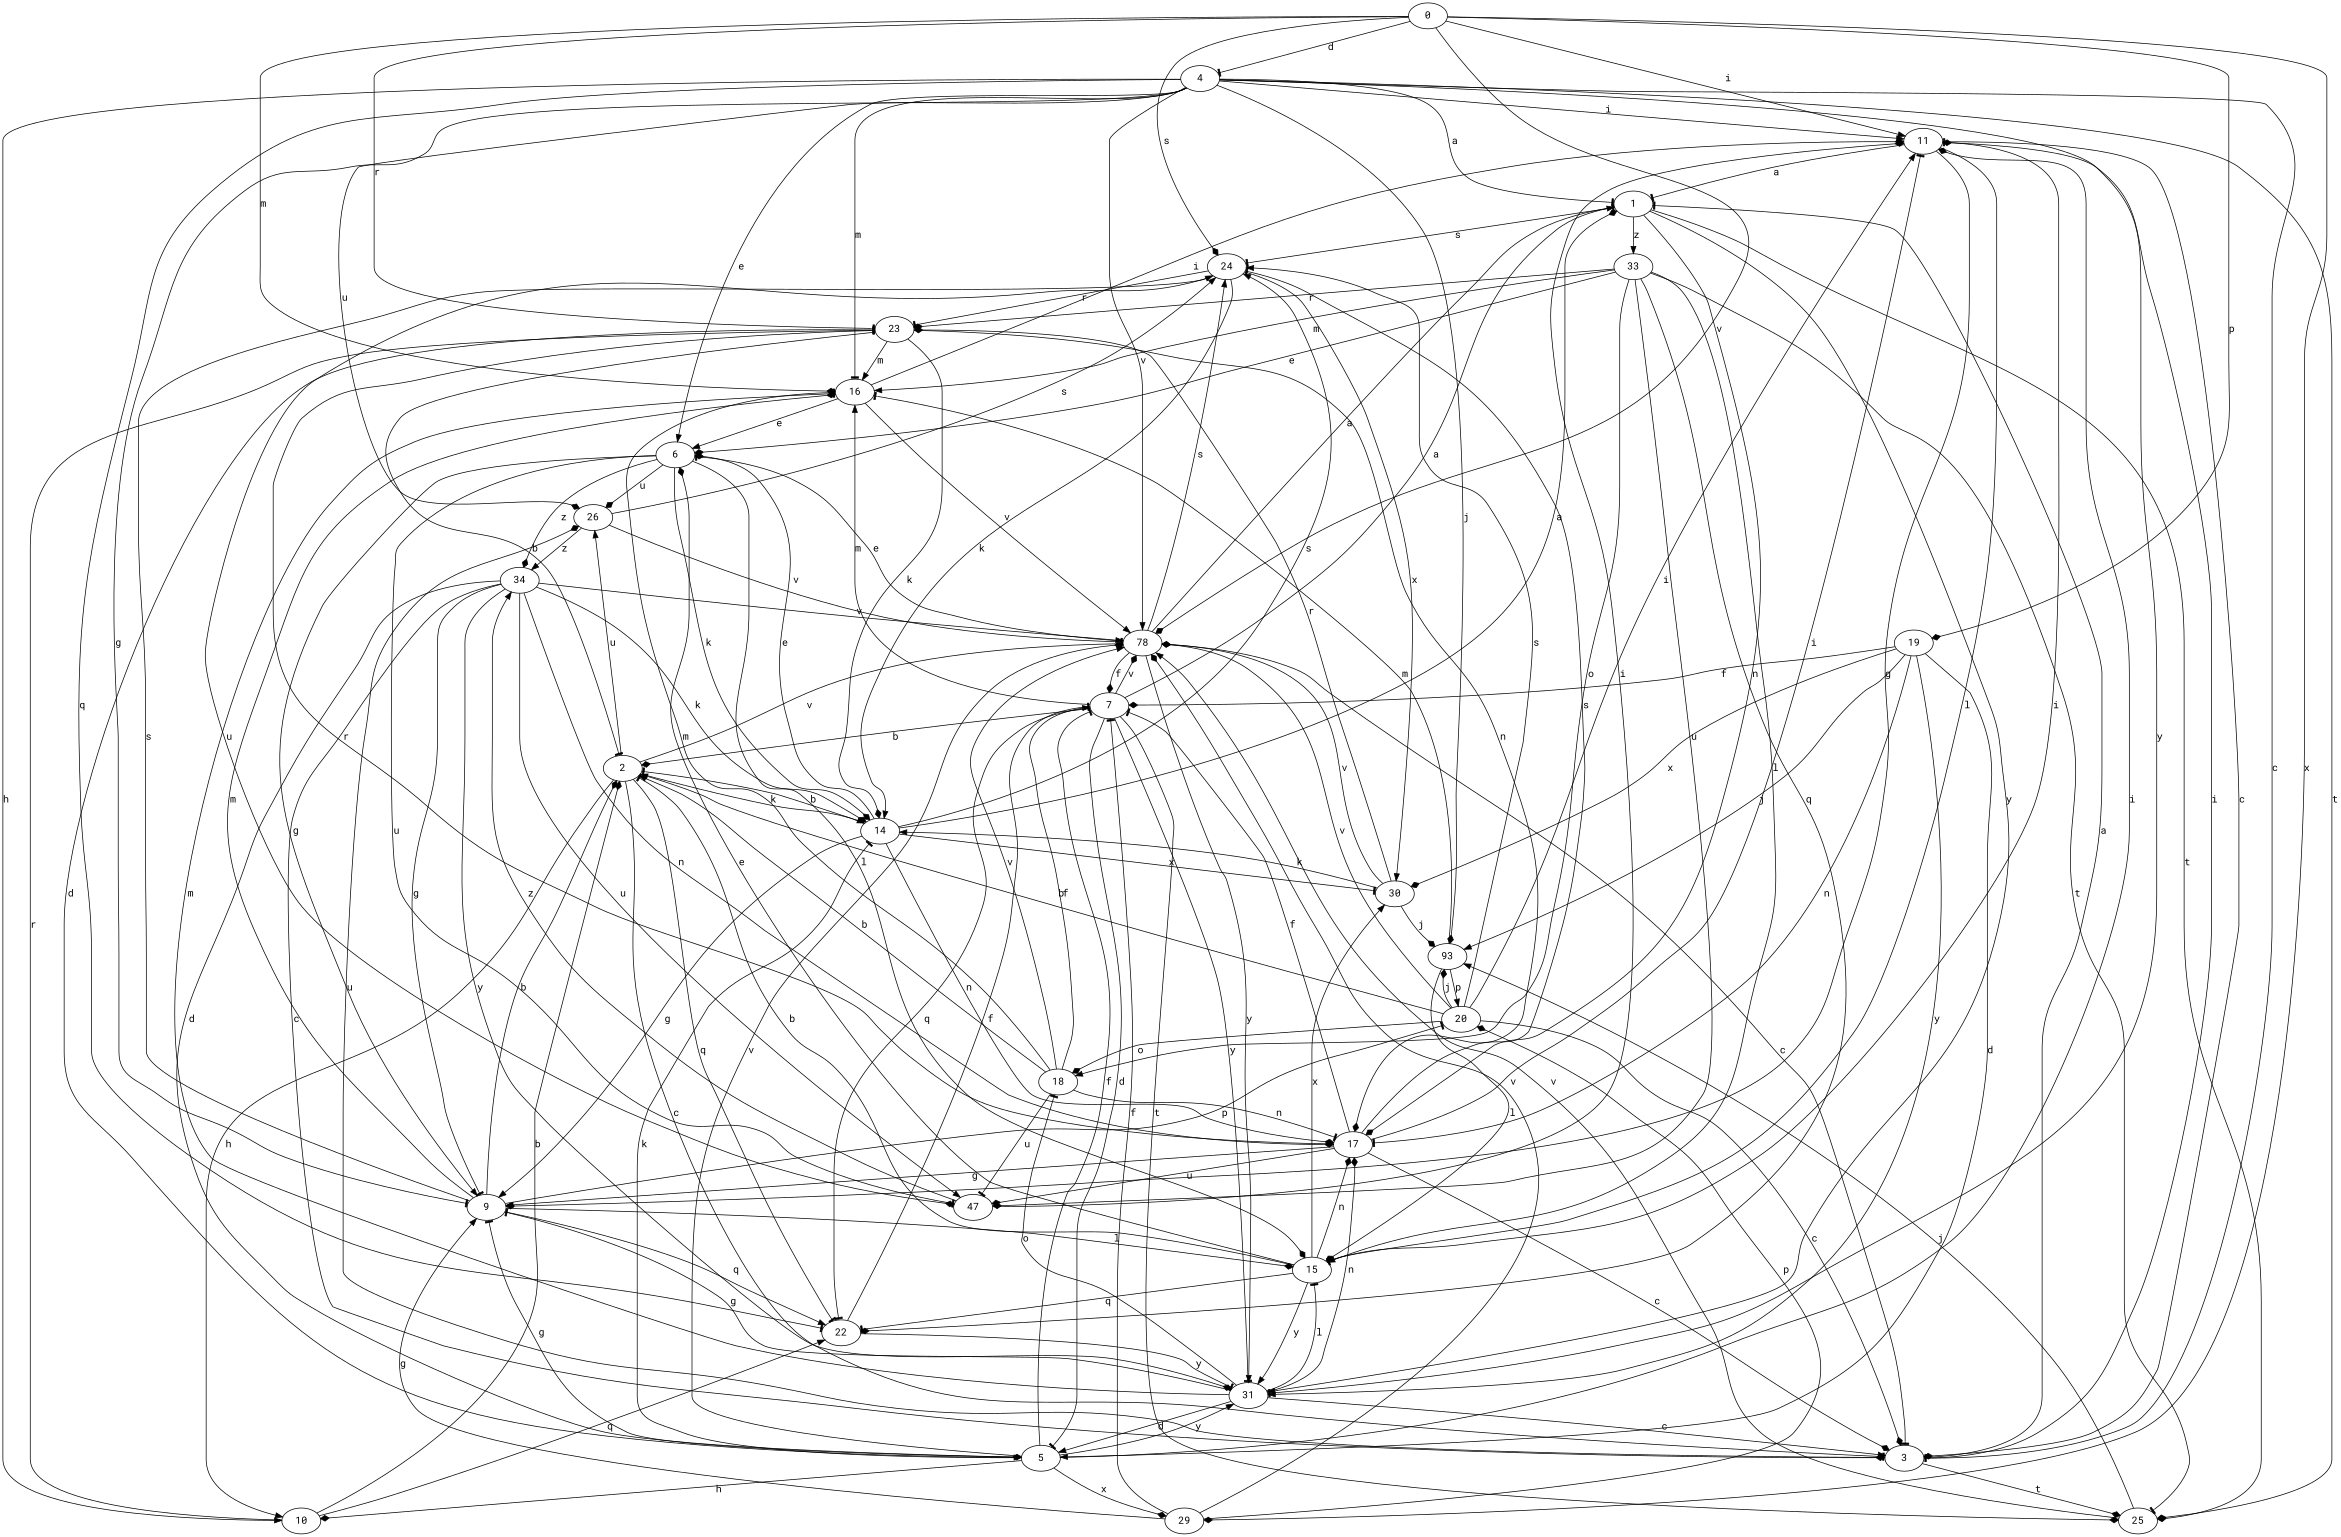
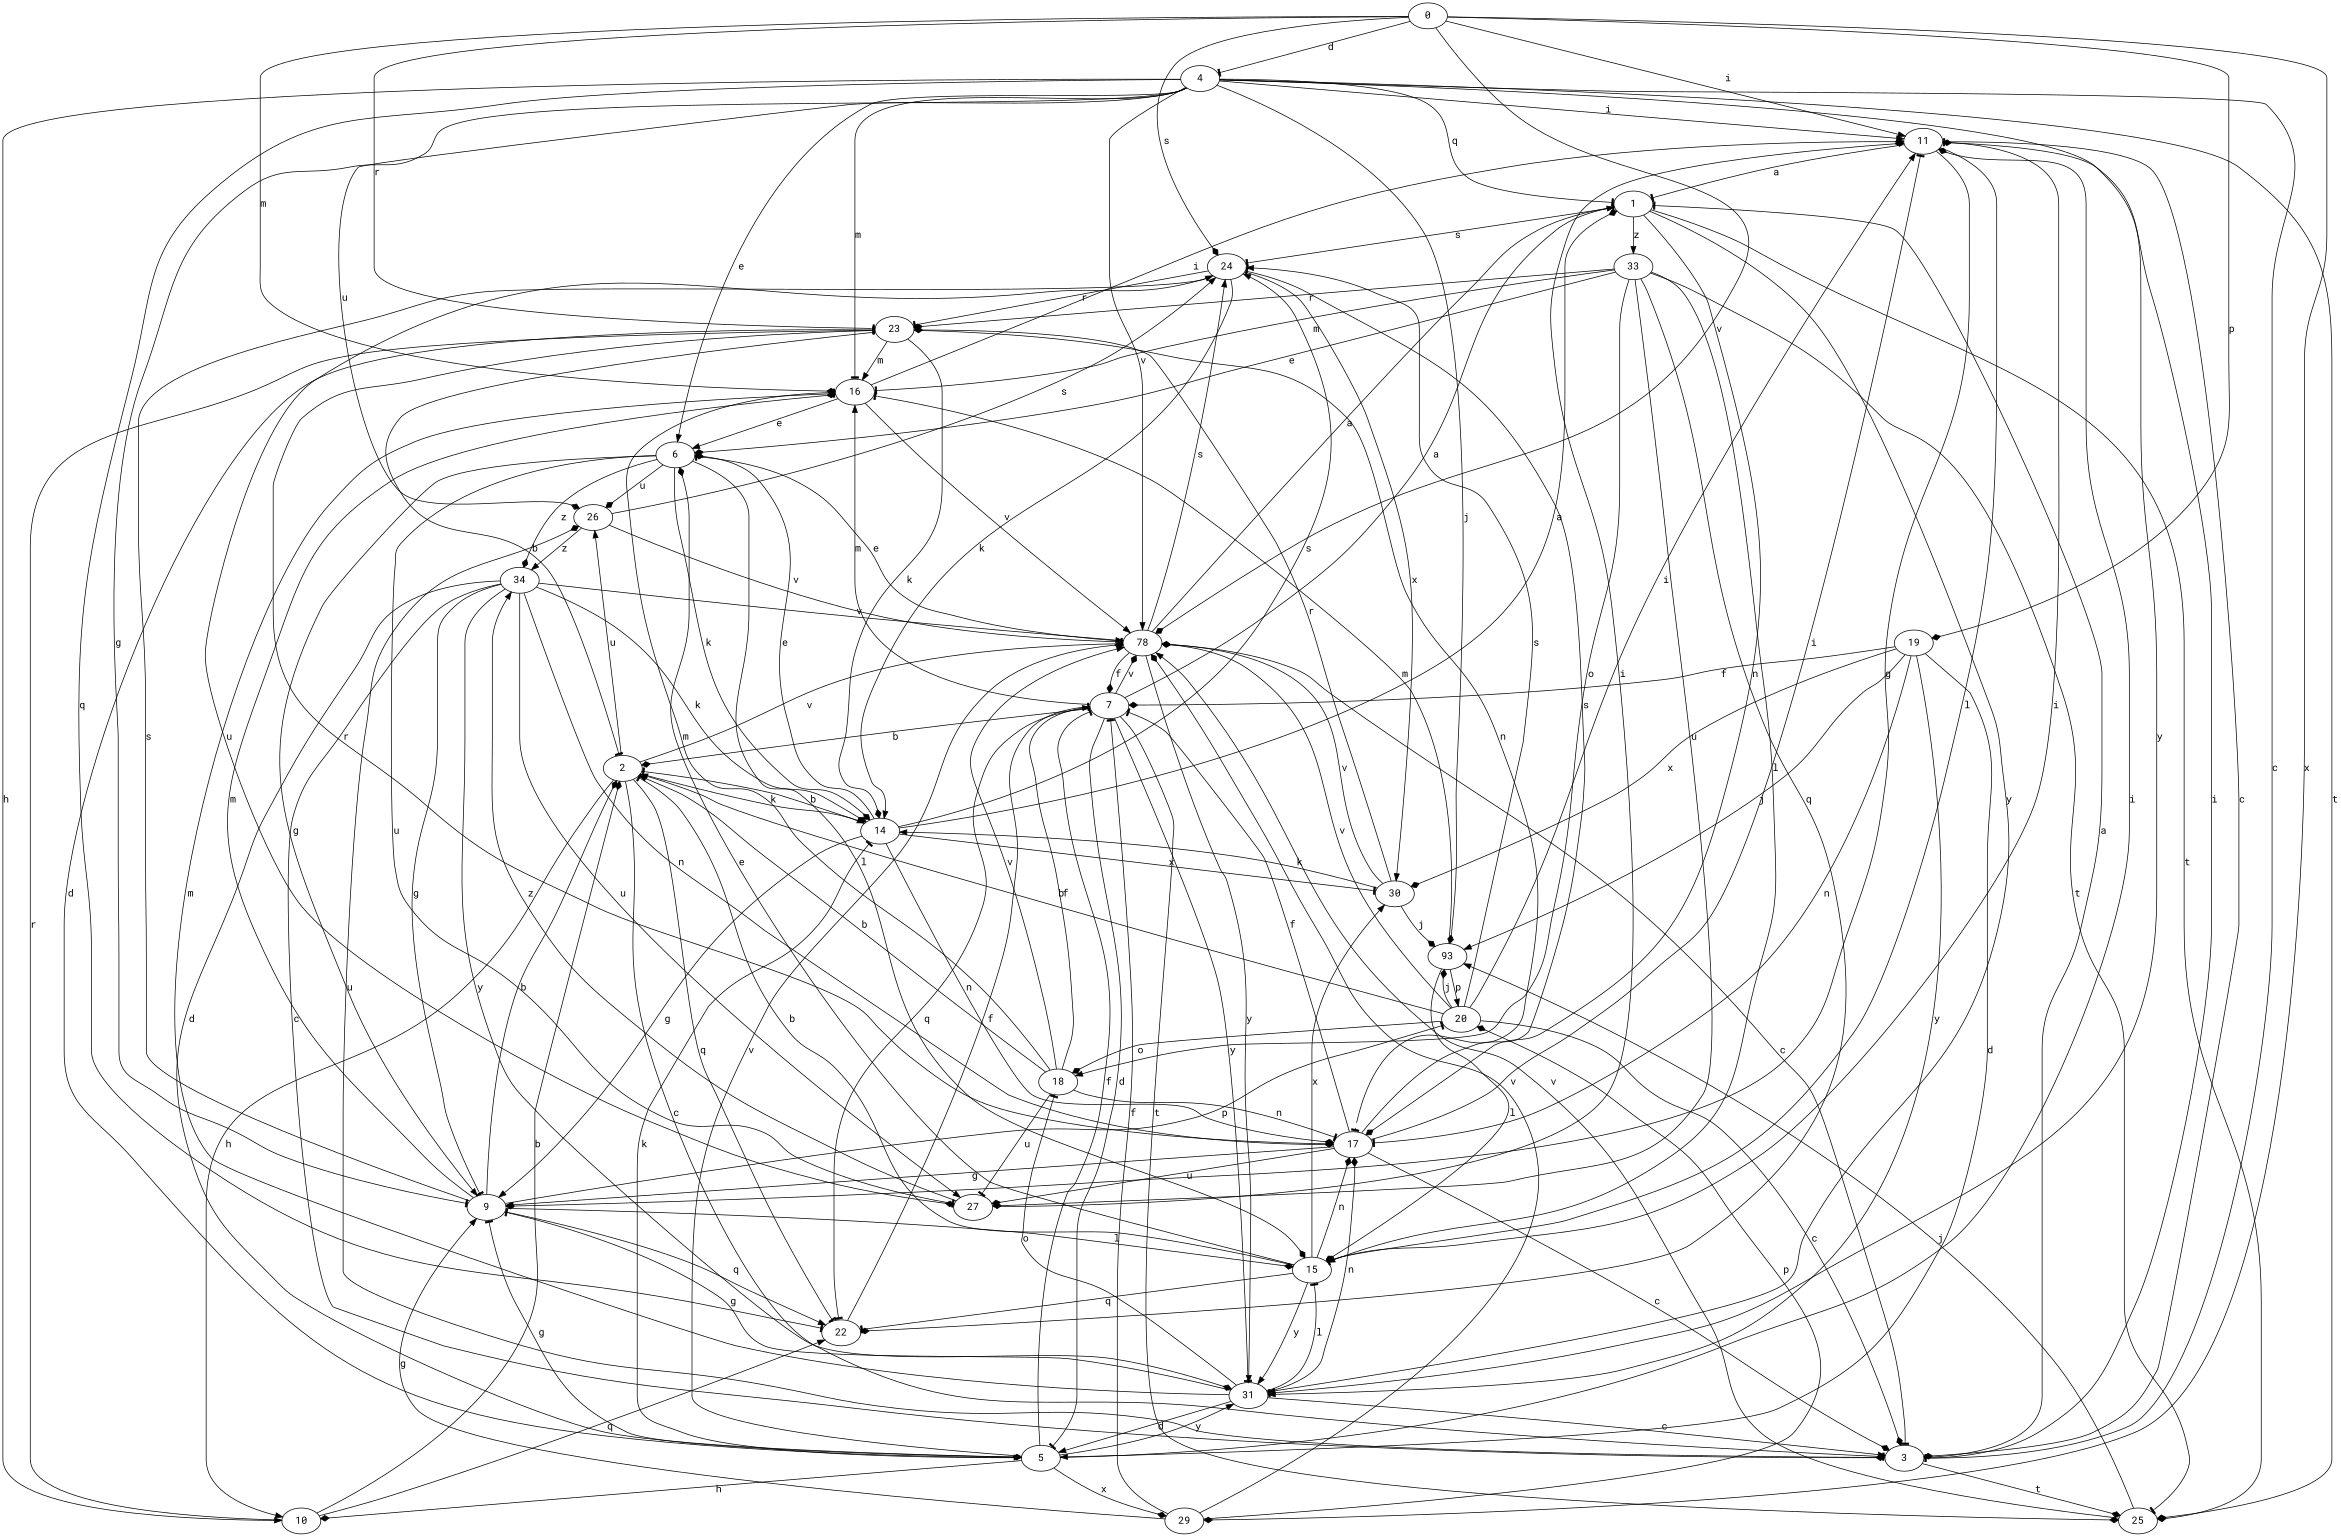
edge "4" -> "1": label "a" -> "q"
edge "33" -> "16": arrowhead normal -> tee
edge "23" -> "17": arrowhead diamond -> tee
node "47": label "47" -> "27"
edge "22" -> "31": removed, label "y"
